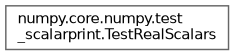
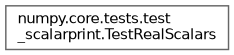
node "numpy.core.numpy.test _scalarprint.TestRealScalars": label "numpy.core.numpy.test _scalarprint.TestRealScalars" -> "numpy.core.tests.test _scalarprint.TestRealScalars"
